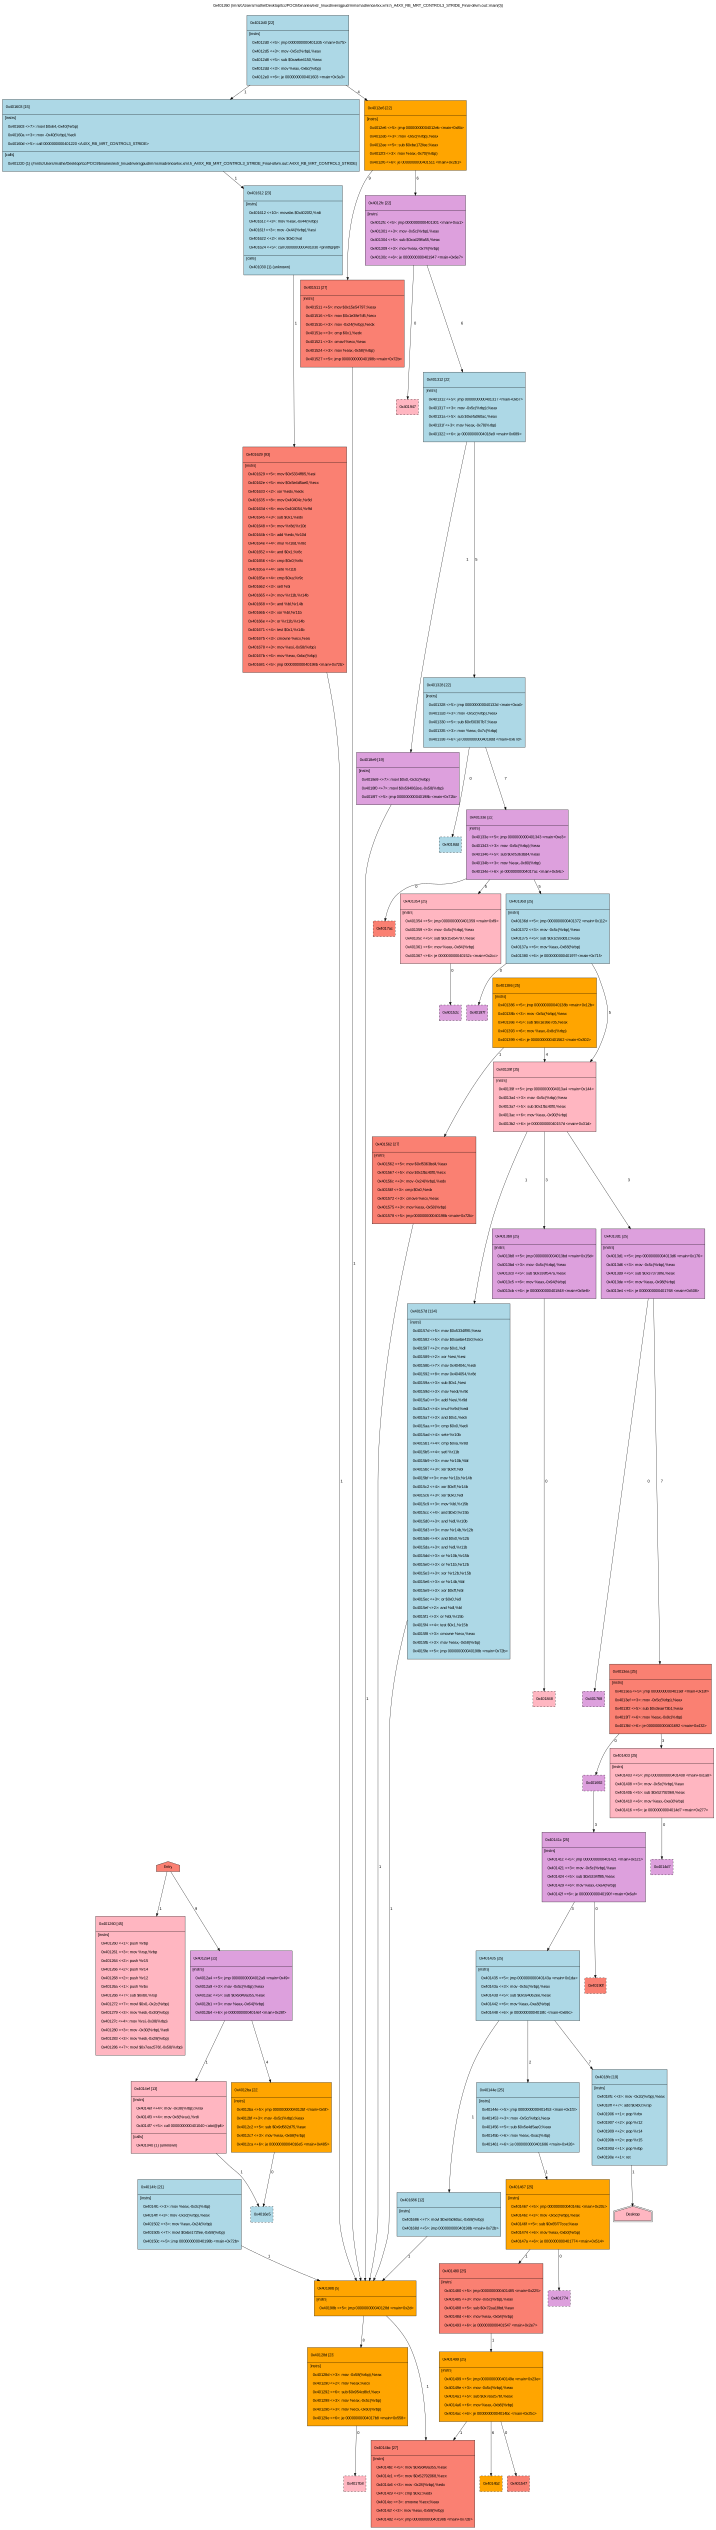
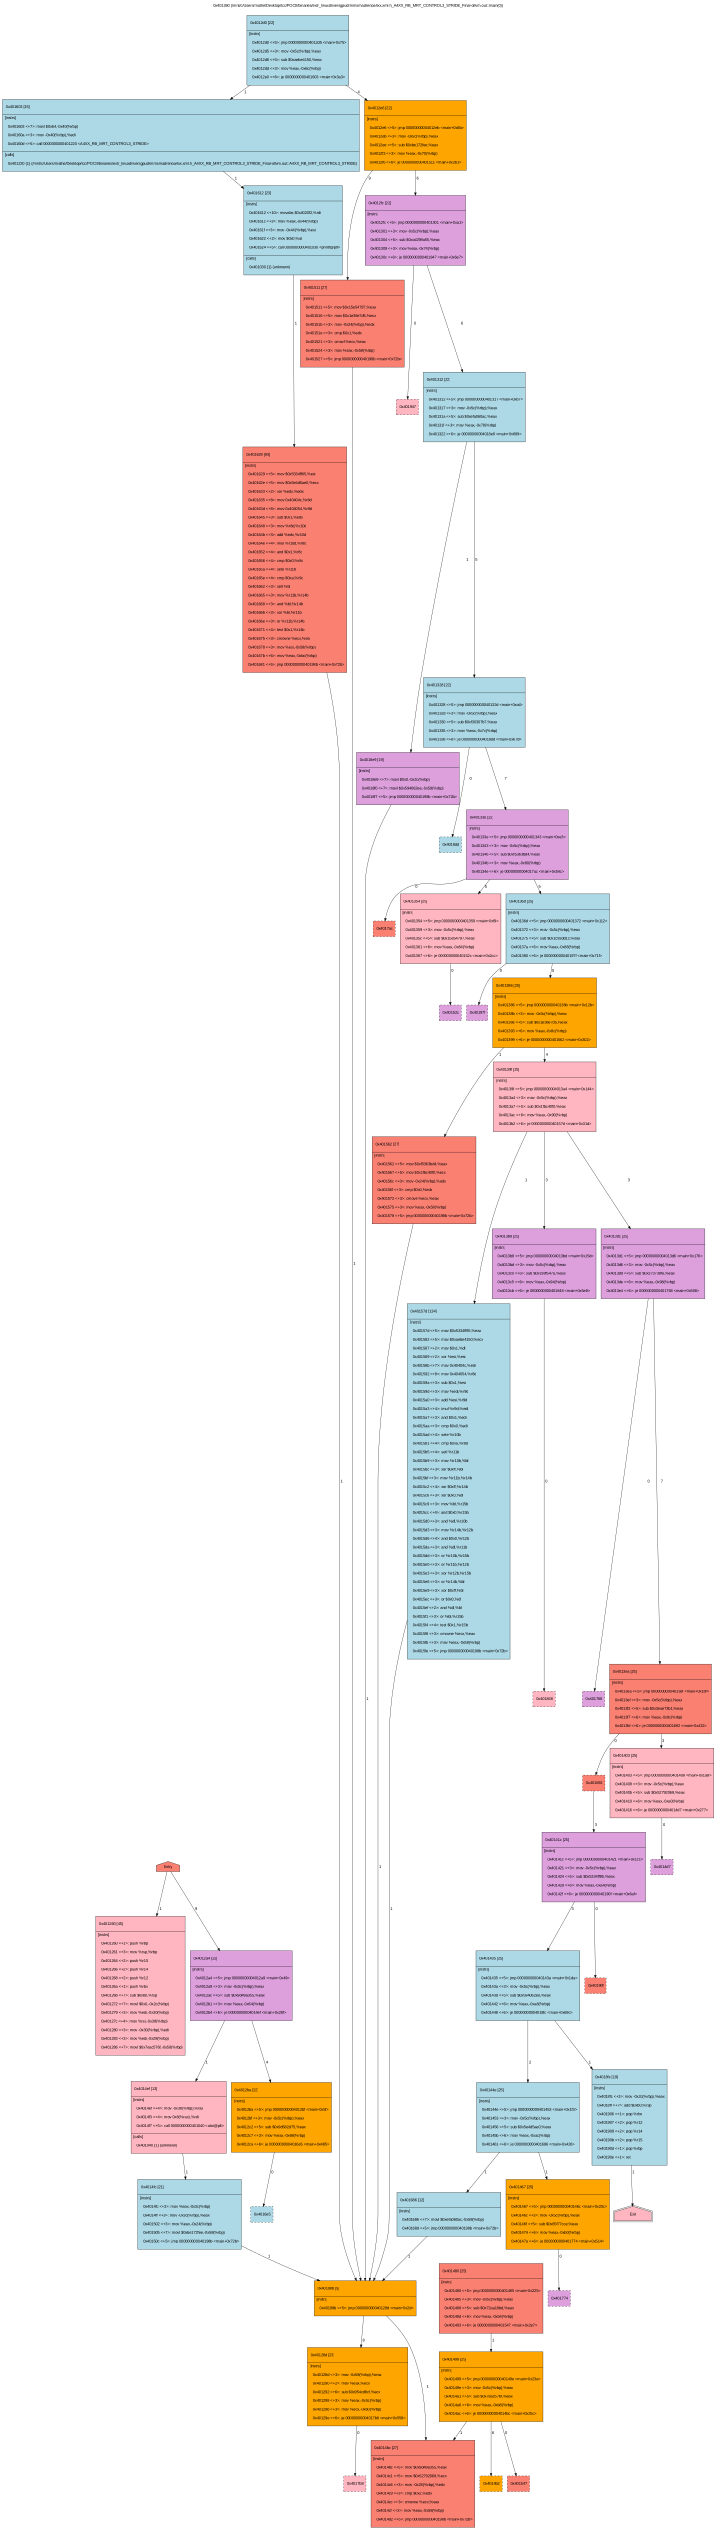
edge "0x40136d [25]" -> "0x40139f [25]": now "0x40136d [25]" -> "0x401386 [25]"
node "0x401692": fillcolor plum -> salmon
edge "0x401435 [25]" -> "0x4018fc [19]": label " 7" -> " 1"
edge "0x401435 [25]" -> "0x401686 [12]": now "0x40144e [25]" -> "0x401686 [12]"
edge "0x4014ef [13]" -> "0x4016e5": now "0x4014ef [13]" -> "0x4014fc [21]"
node "Desktop": label "Desktop" -> "Exit"
edge "0x401467 [25]" -> "0x401480 [25]": removed, label "1"
